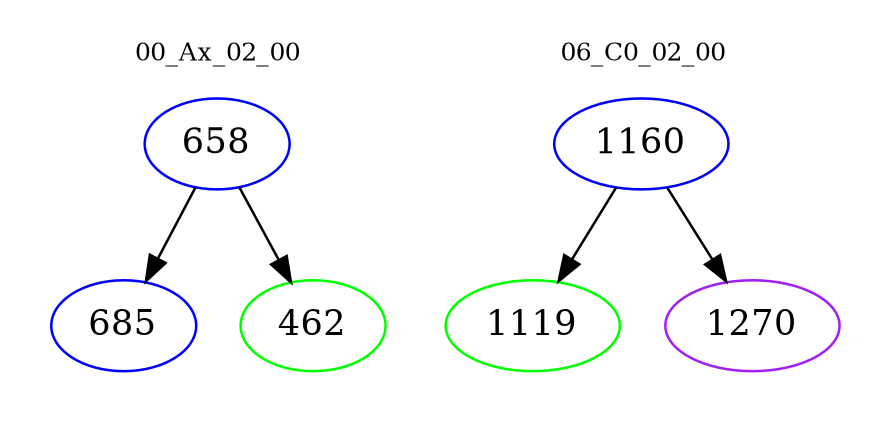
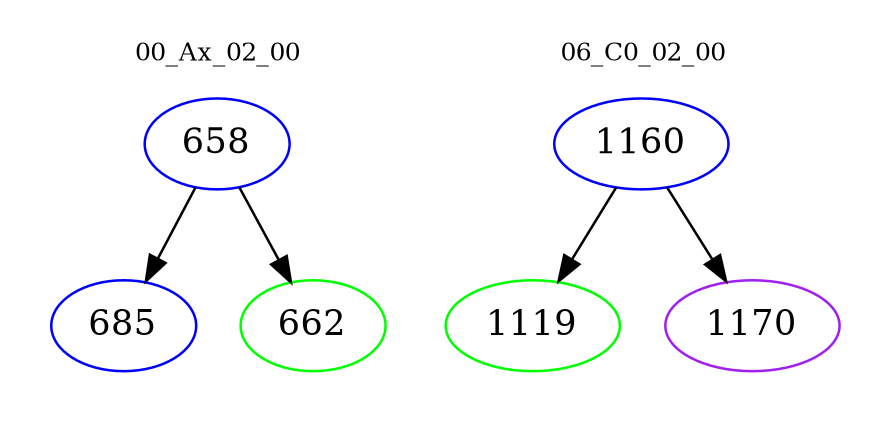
node "462": label "462" -> "662"
node "1270": label "1270" -> "1170"
